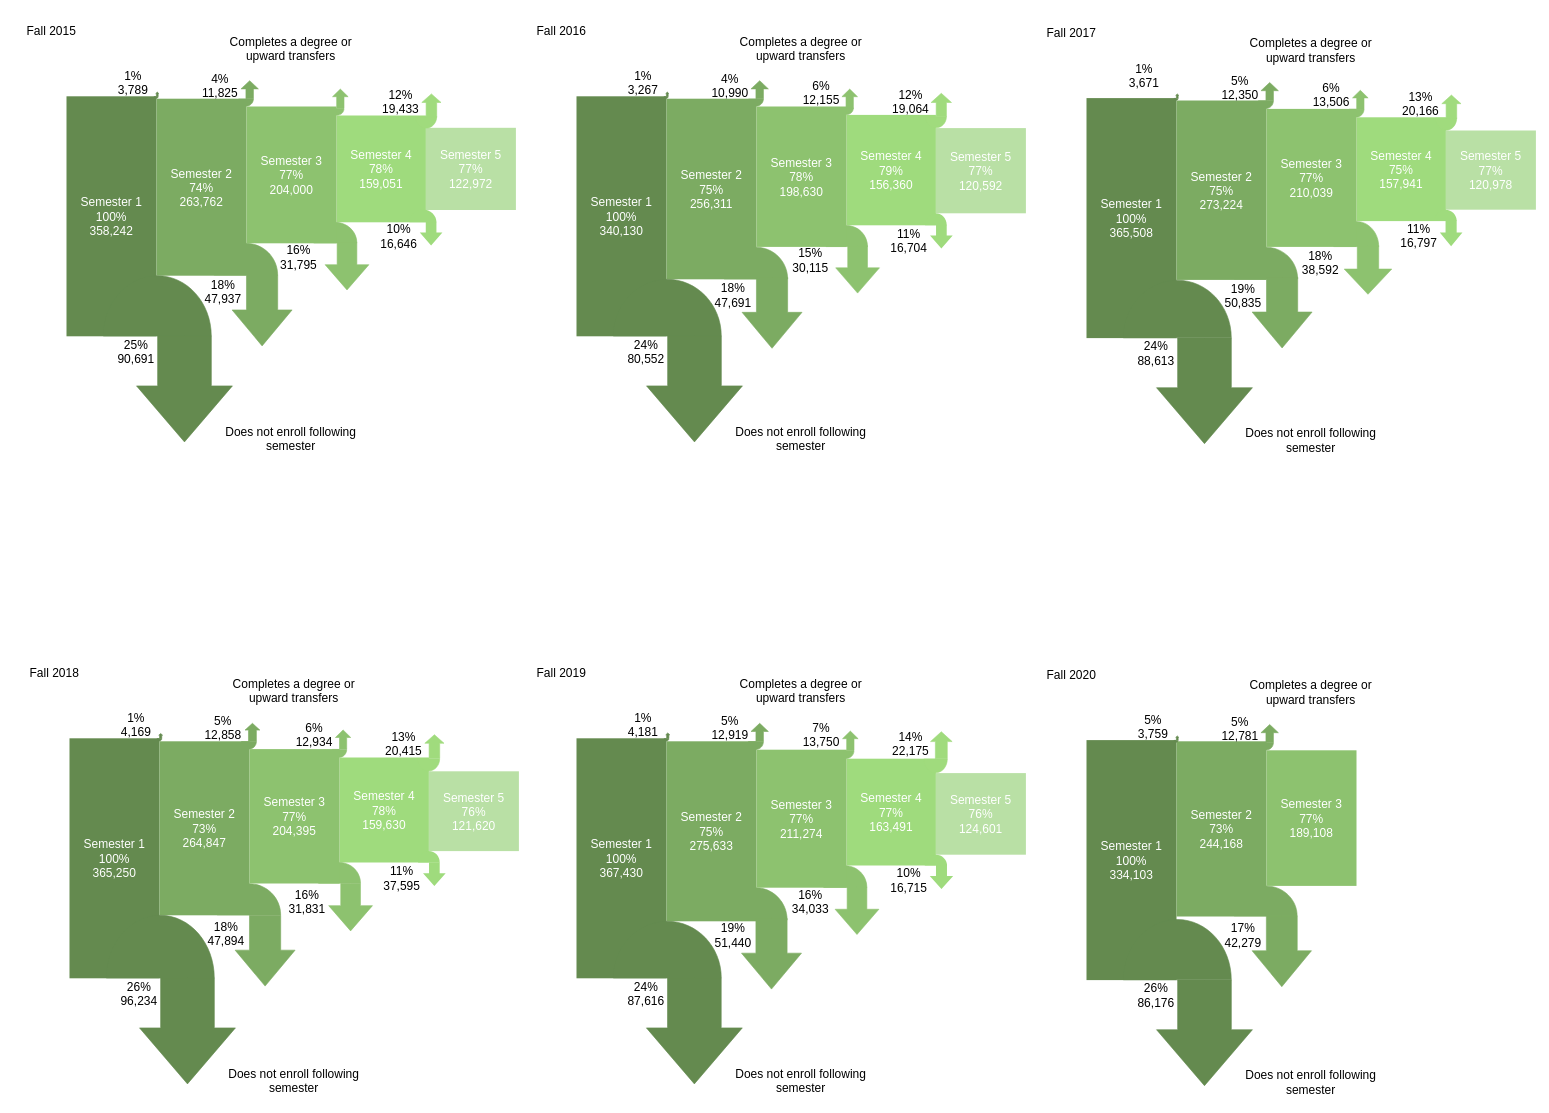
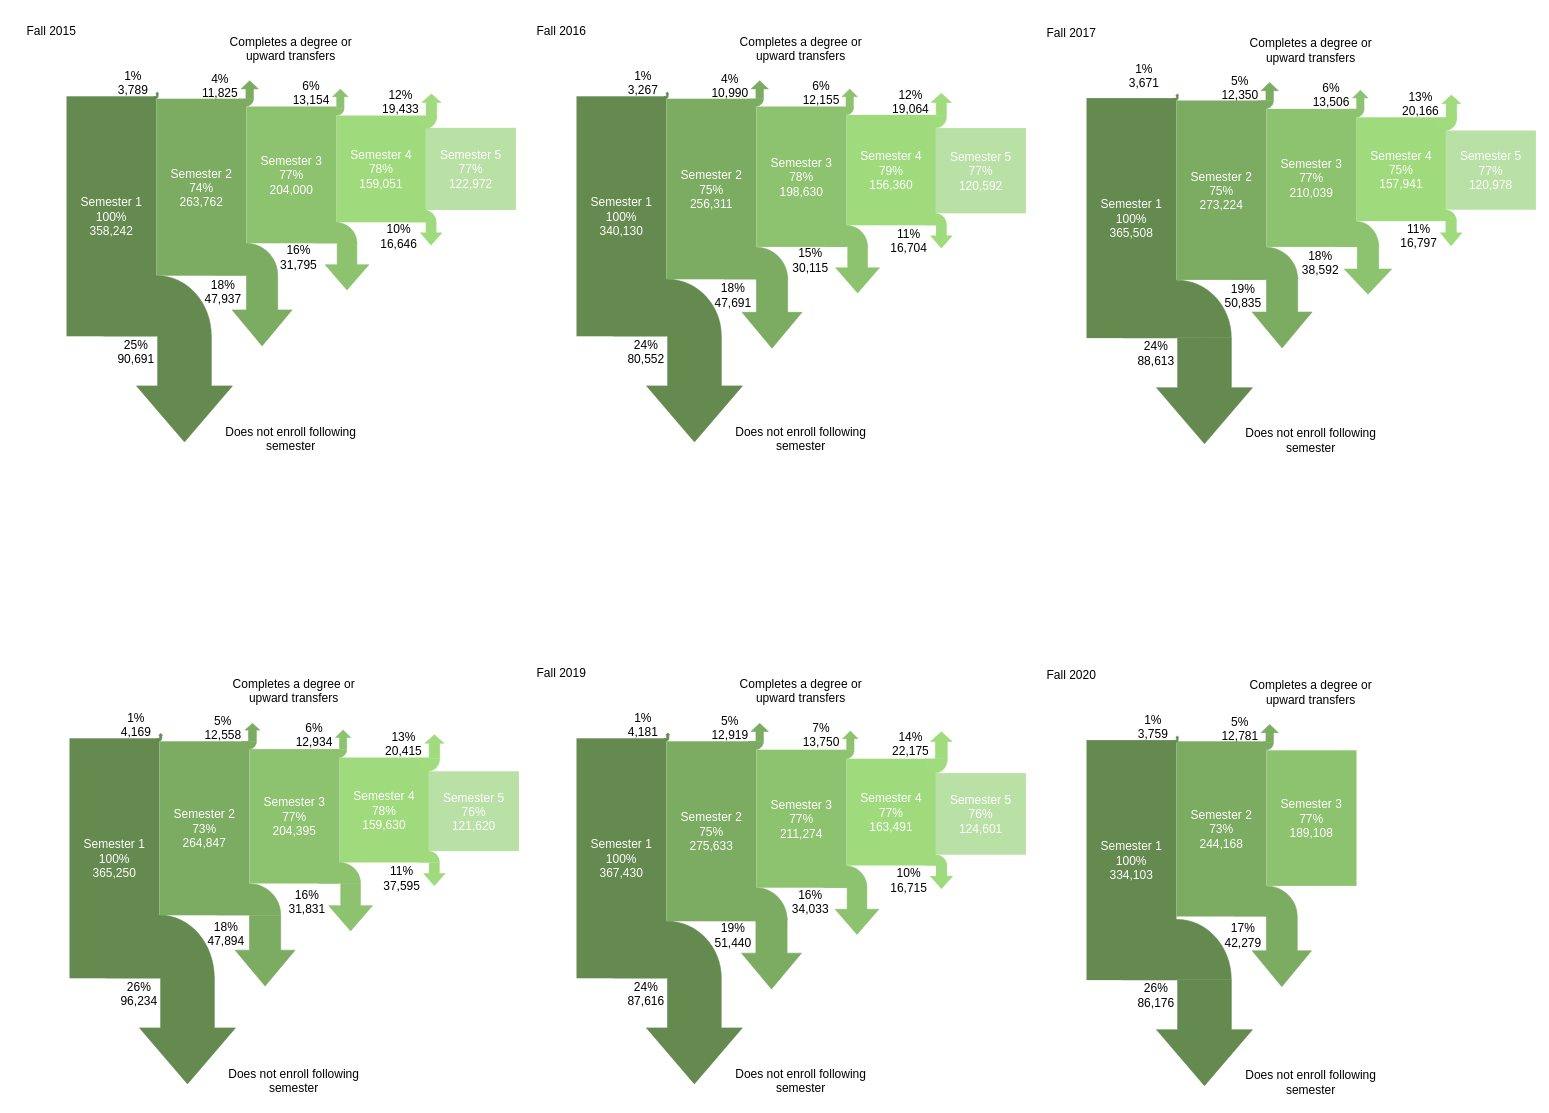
node "6% 13,154": added
node "Fall 2018": removed
node "5% 3,759": label "5% 3,759" -> "1% 3,759"
node "5% 12,858": label "5% 12,858" -> "5% 12,558"
